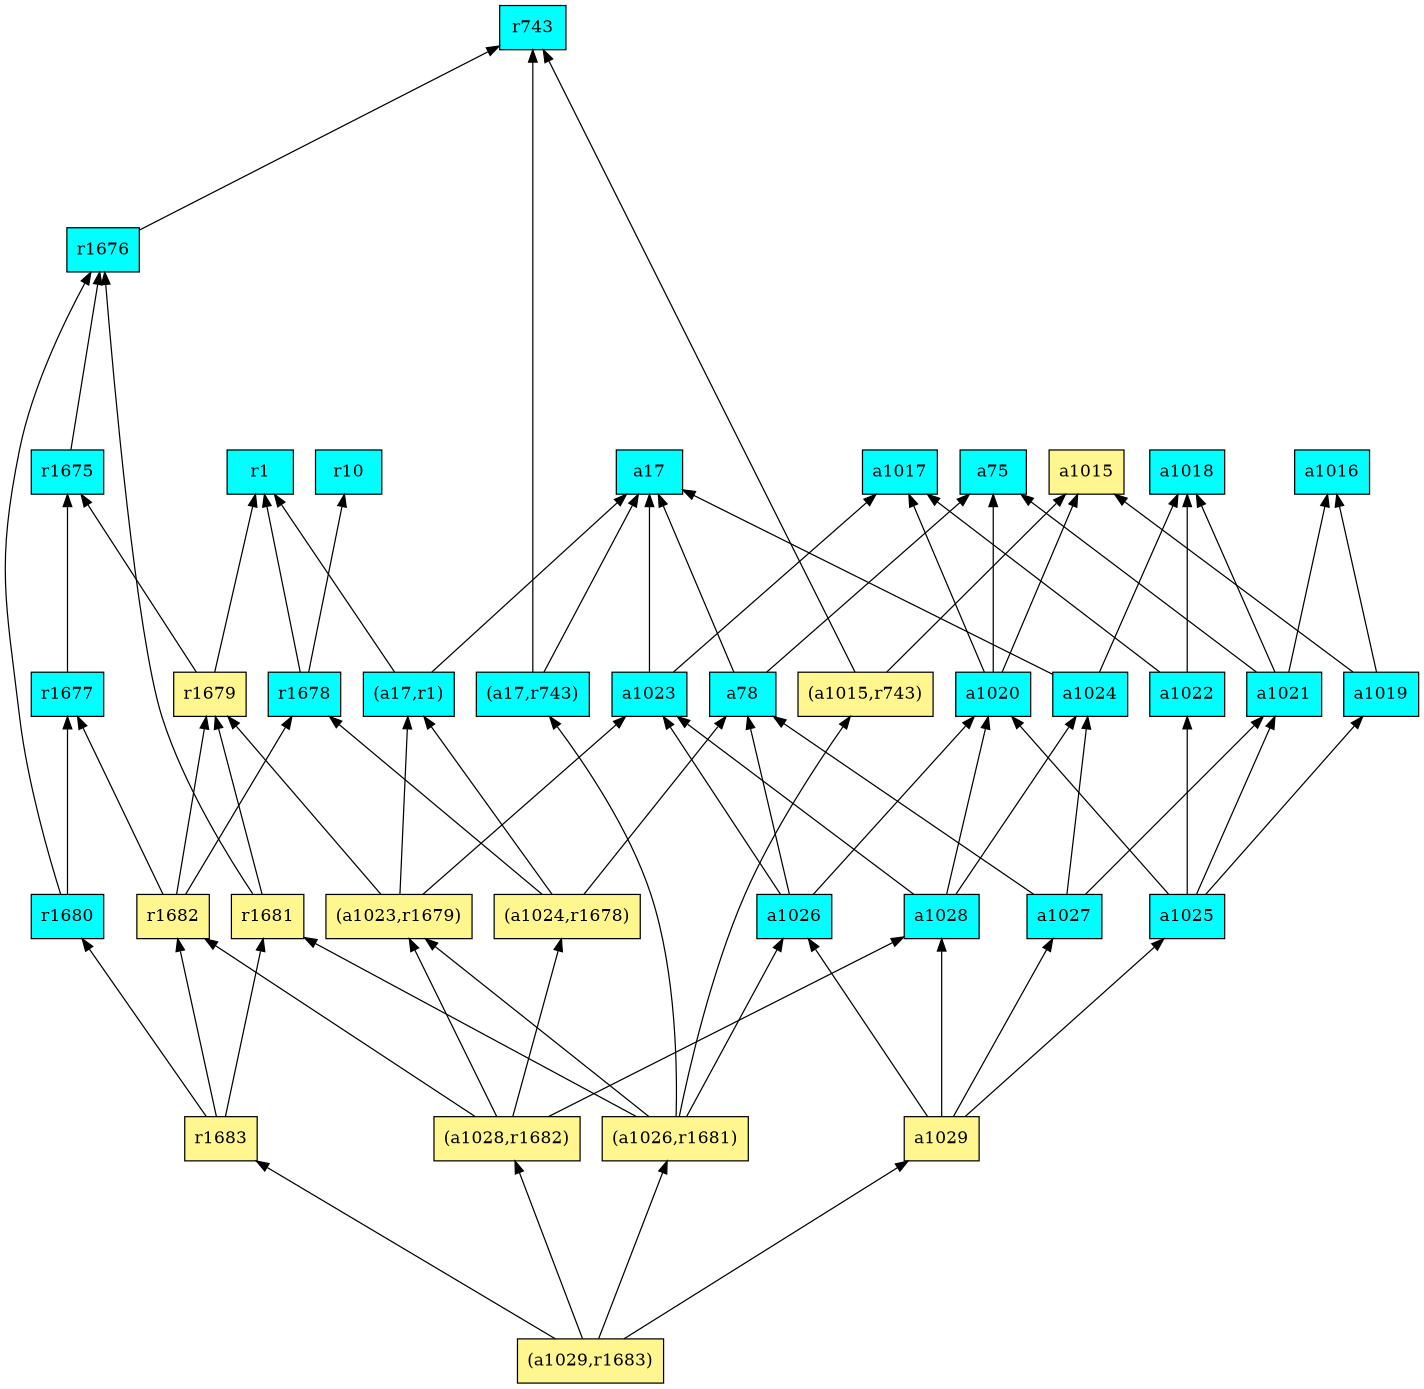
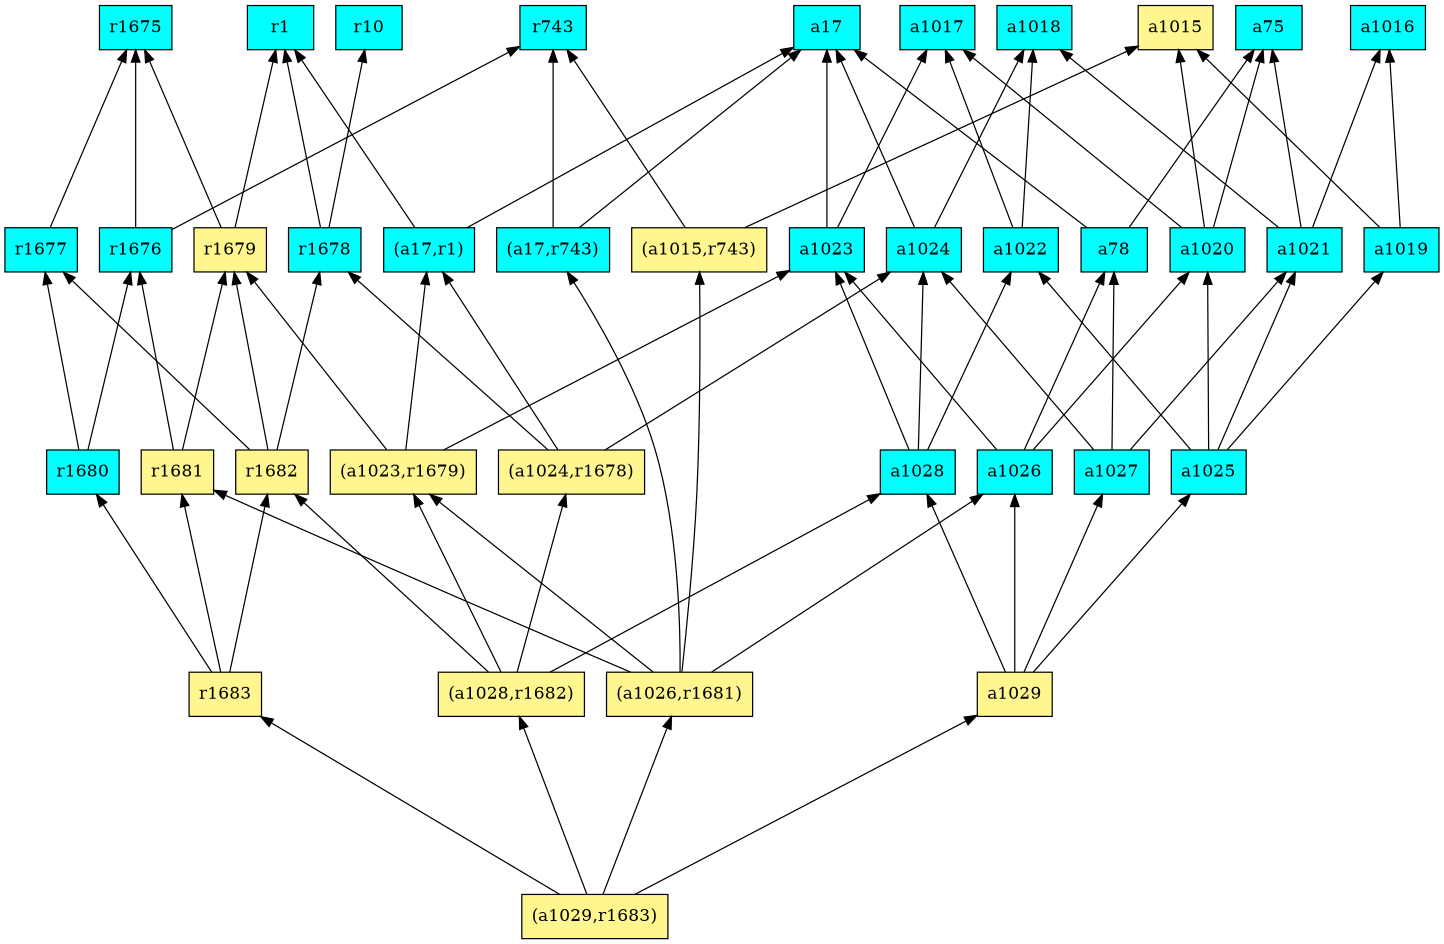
edge "r1675" -> "r1676": reversed
edge "(a1024,r1678)" -> "a78": now "(a1024,r1678)" -> "a1024"
edge "a1028" -> "a1020": now "a1028" -> "a1022"
